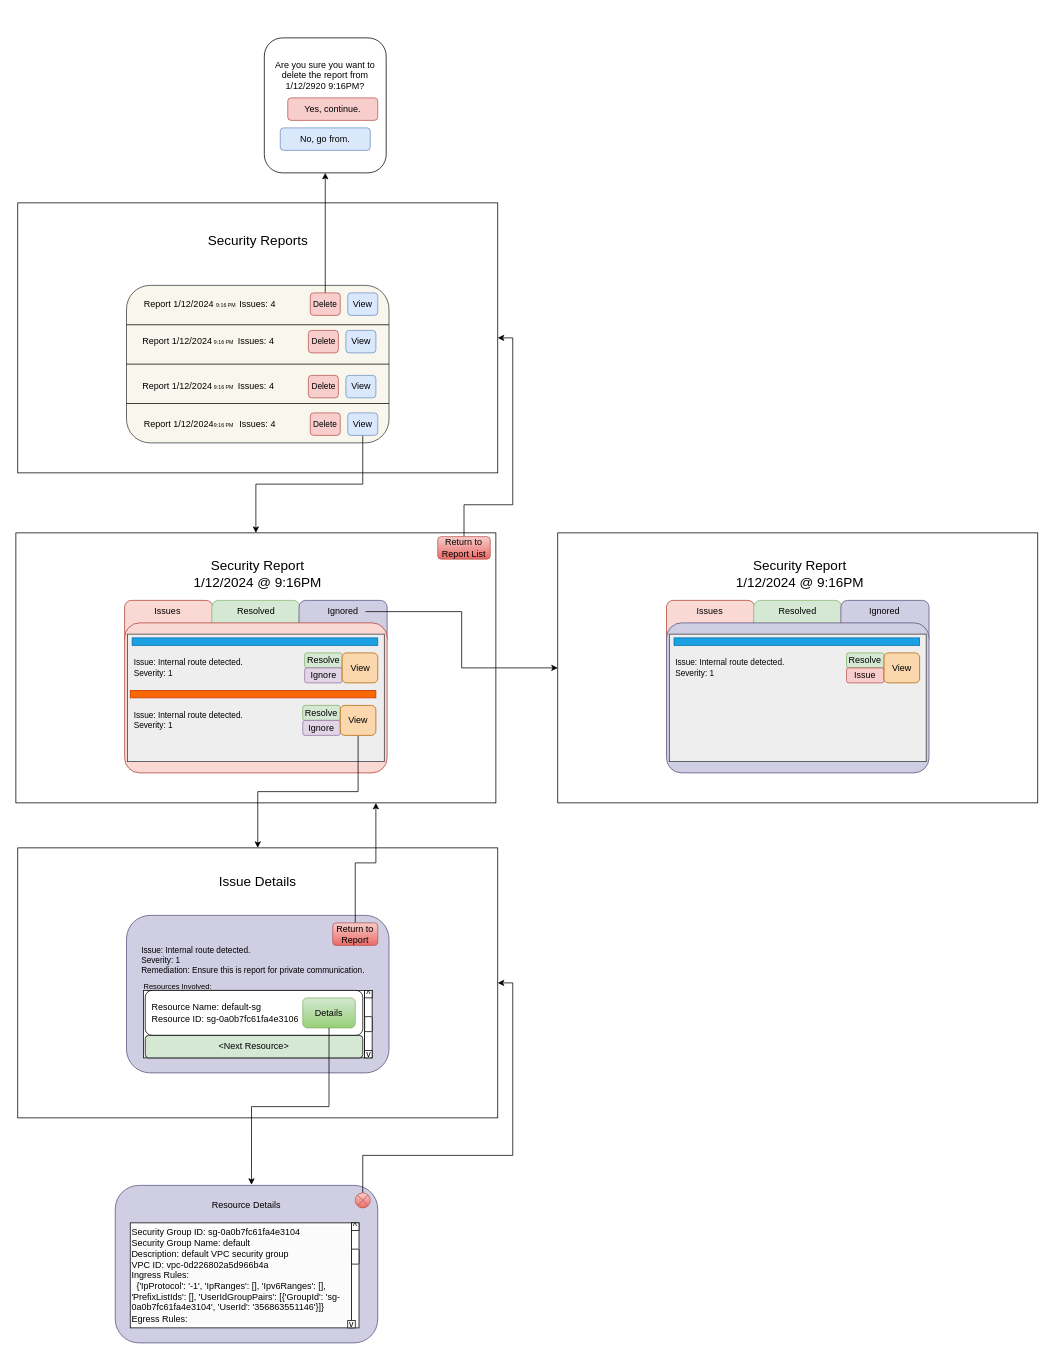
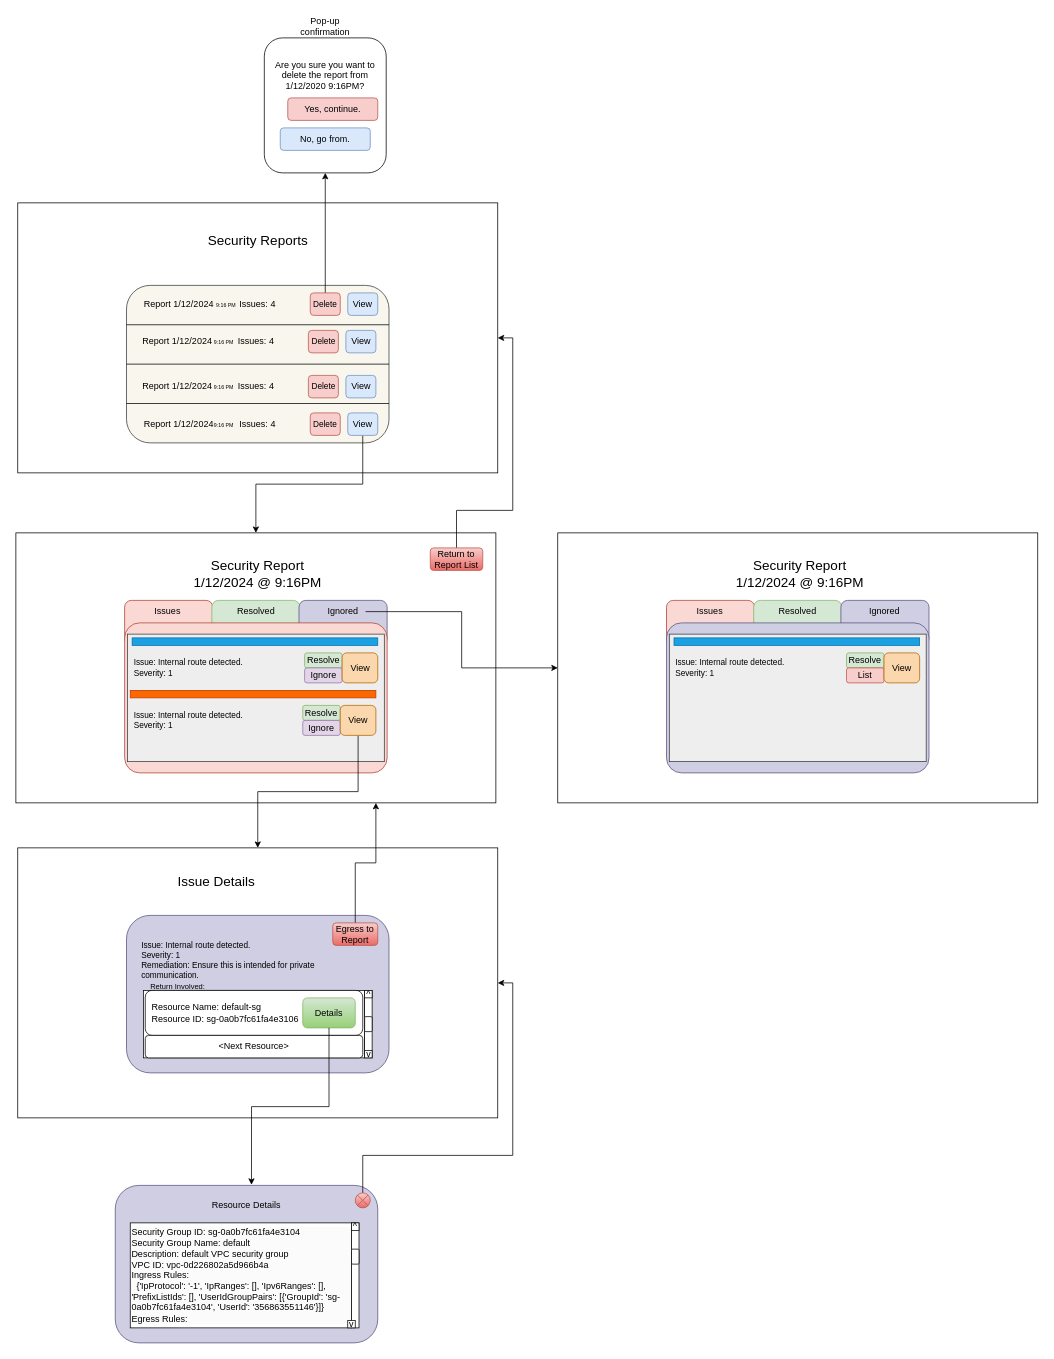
node "Pop-up confirmation": added
node "Are you sure you want to delete the report from 1/12/2920 9:16PM?": label "Are you sure you want to delete the report from 1/12/2920 9:16PM?" -> "Are you sure you want to delete the report from 1/12/2020 9:16PM?"
node "Return to Report List": moved (464, 548) -> (456, 559)
node "Issue": label "Issue" -> "List"
node "Issue Details": moved (258, 882) -> (216, 882)
node "Return to Report": label "Return to Report" -> "Egress to Report"
node "Issue: Internal route detected. Severity: 1 Remediation: Ensure this is report for private communication.": label "Issue: Internal route detected. Severity: 1 Remediation: Ensure this is report for private communication." -> "Issue: Internal route detected. Severity: 1 Remediation: Ensure this is intended for private communication."
node "Resources Involved:": label "Resources Involved:" -> "Return Involved:"
node "<Next Resource>": fillcolor #d5e8d4 -> #ffffff
